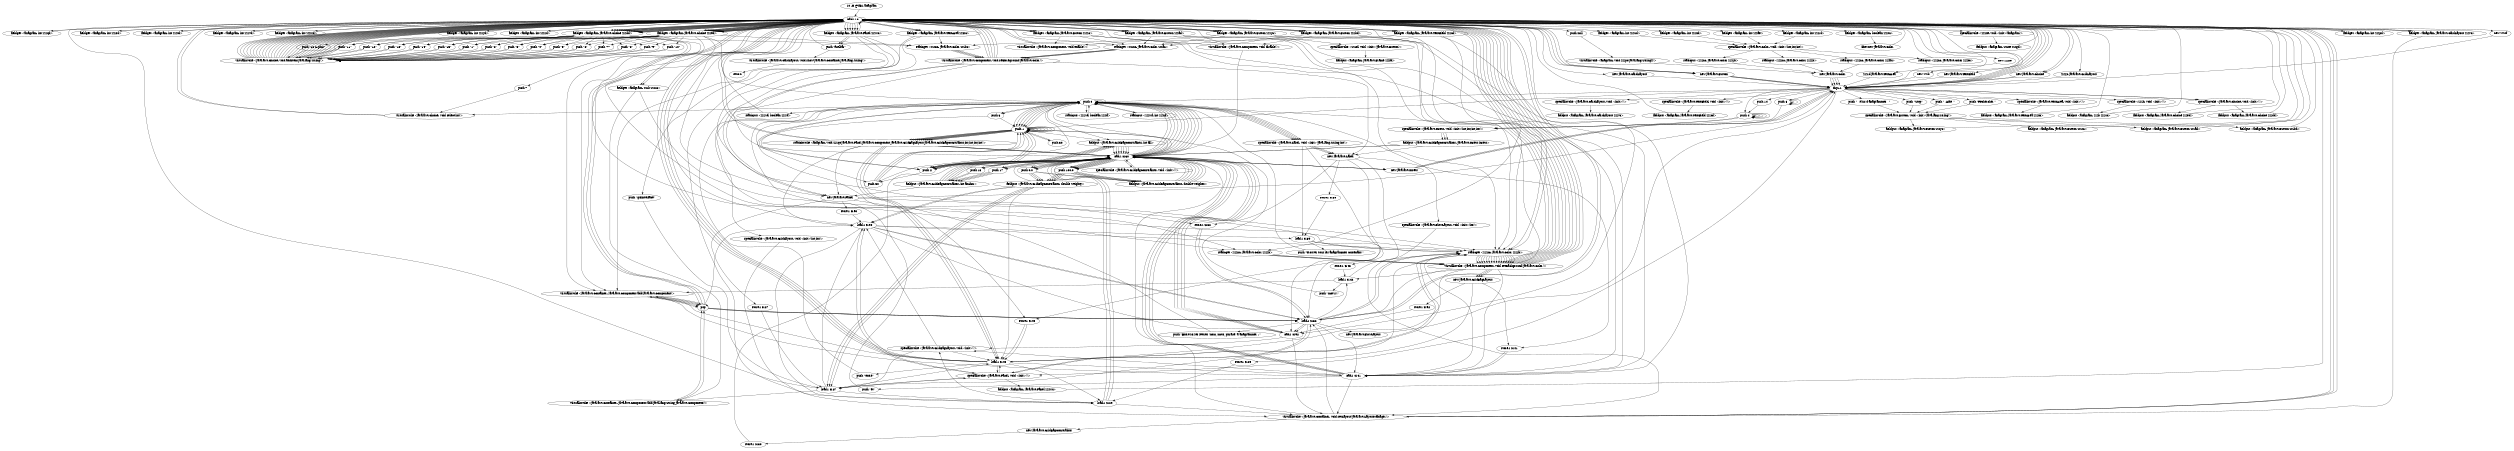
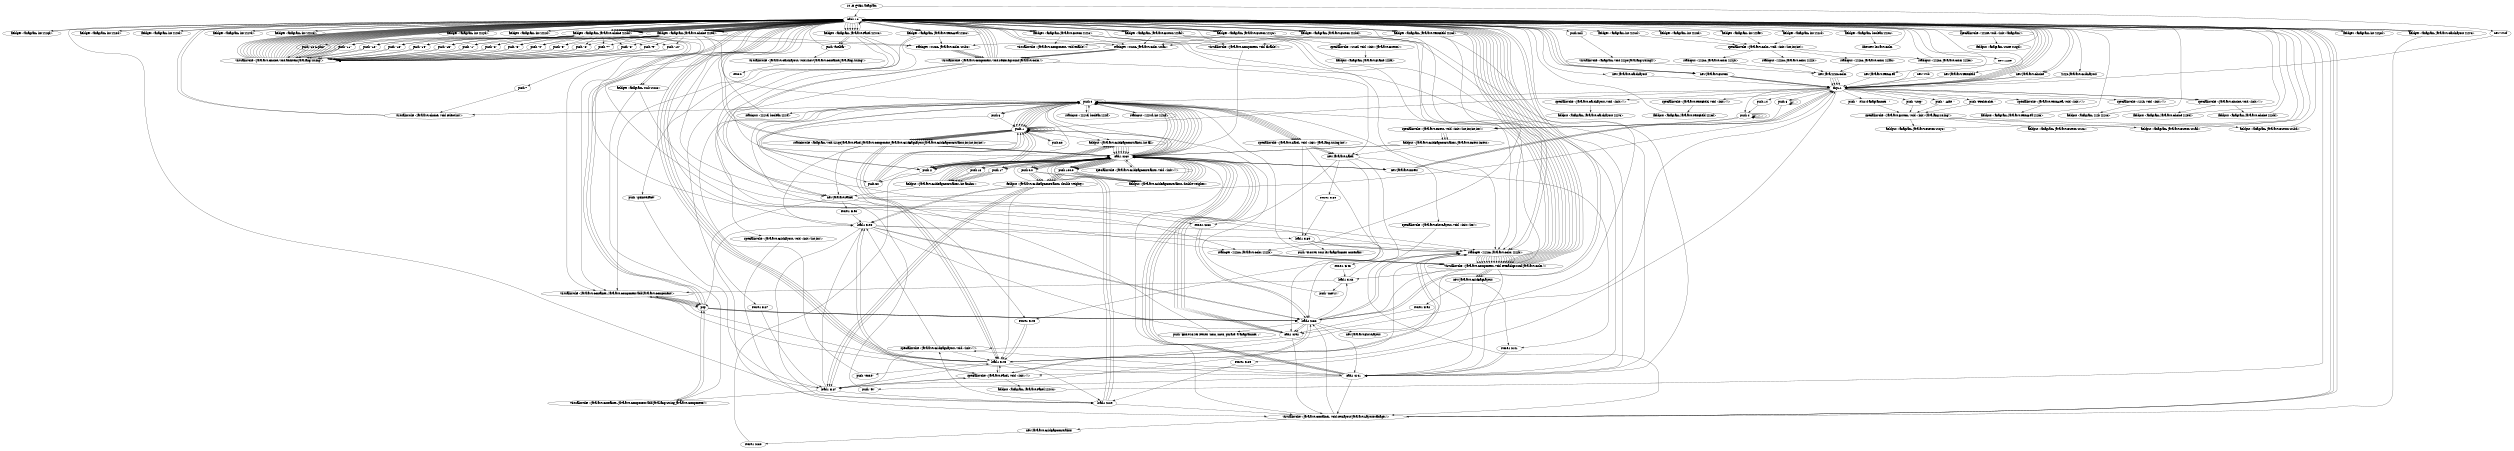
edge "load.r r0" -> "new zzzb": removed
edge "load.r r0" -> "new zzzsf": now "r0 := @this: anagram" -> "new zzzsf"
node "ifne new java.awt.Color": label "ifne new java.awt.Color" -> "ifne new les.awt.Color"
node "new java.awt.Color": label "new java.awt.Color" -> "new java.zzzxc.Color"
node "zzzrd java.awt.TextArea": label "zzzrd java.awt.TextArea" -> "new java.awt.TextArea"
